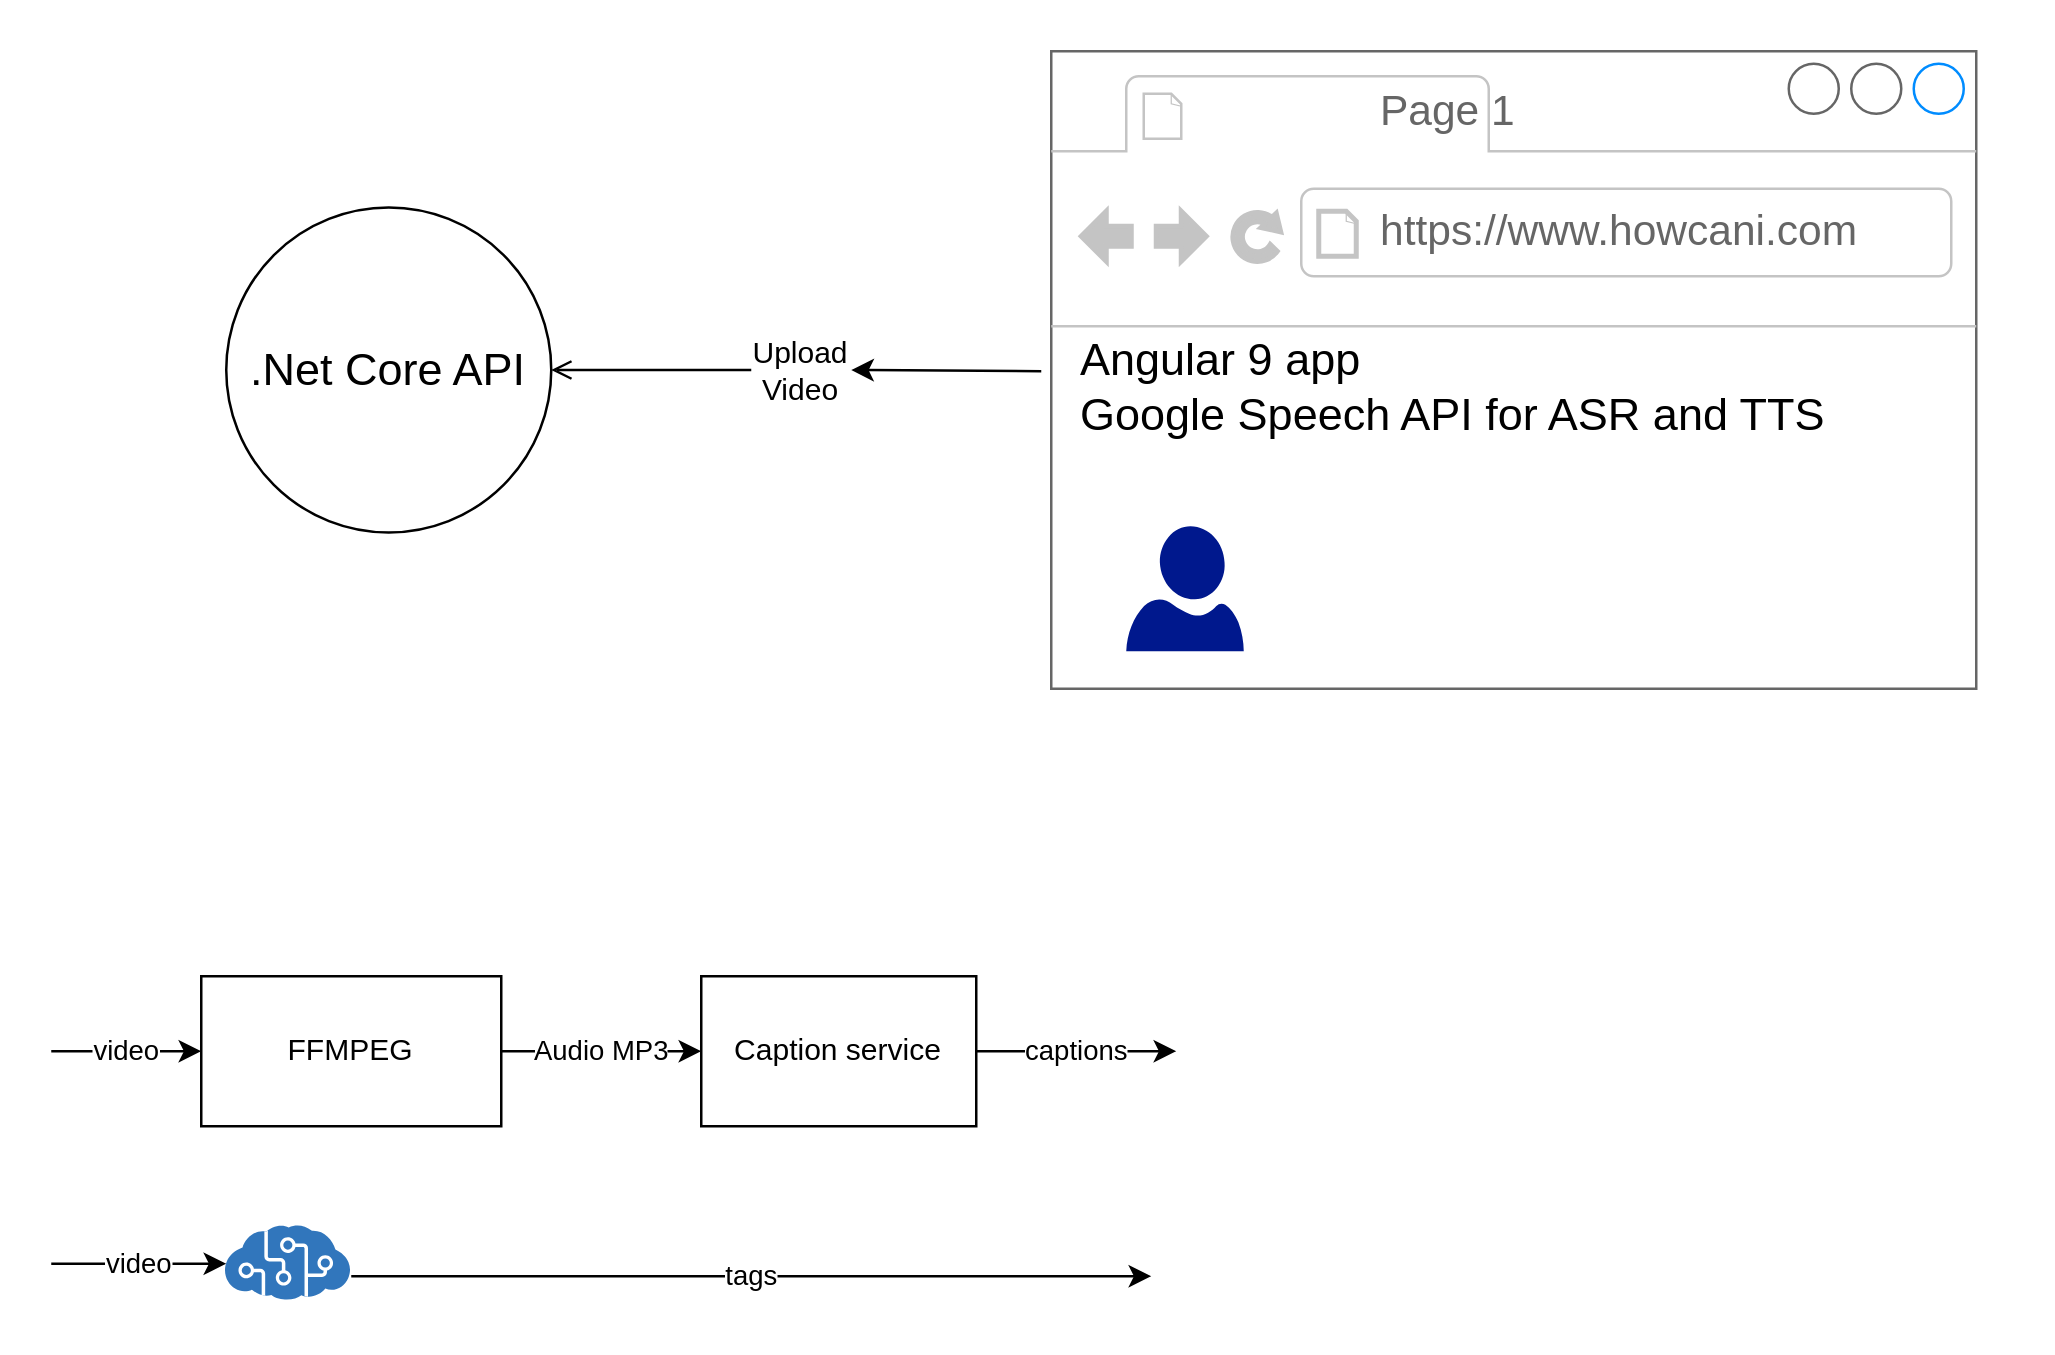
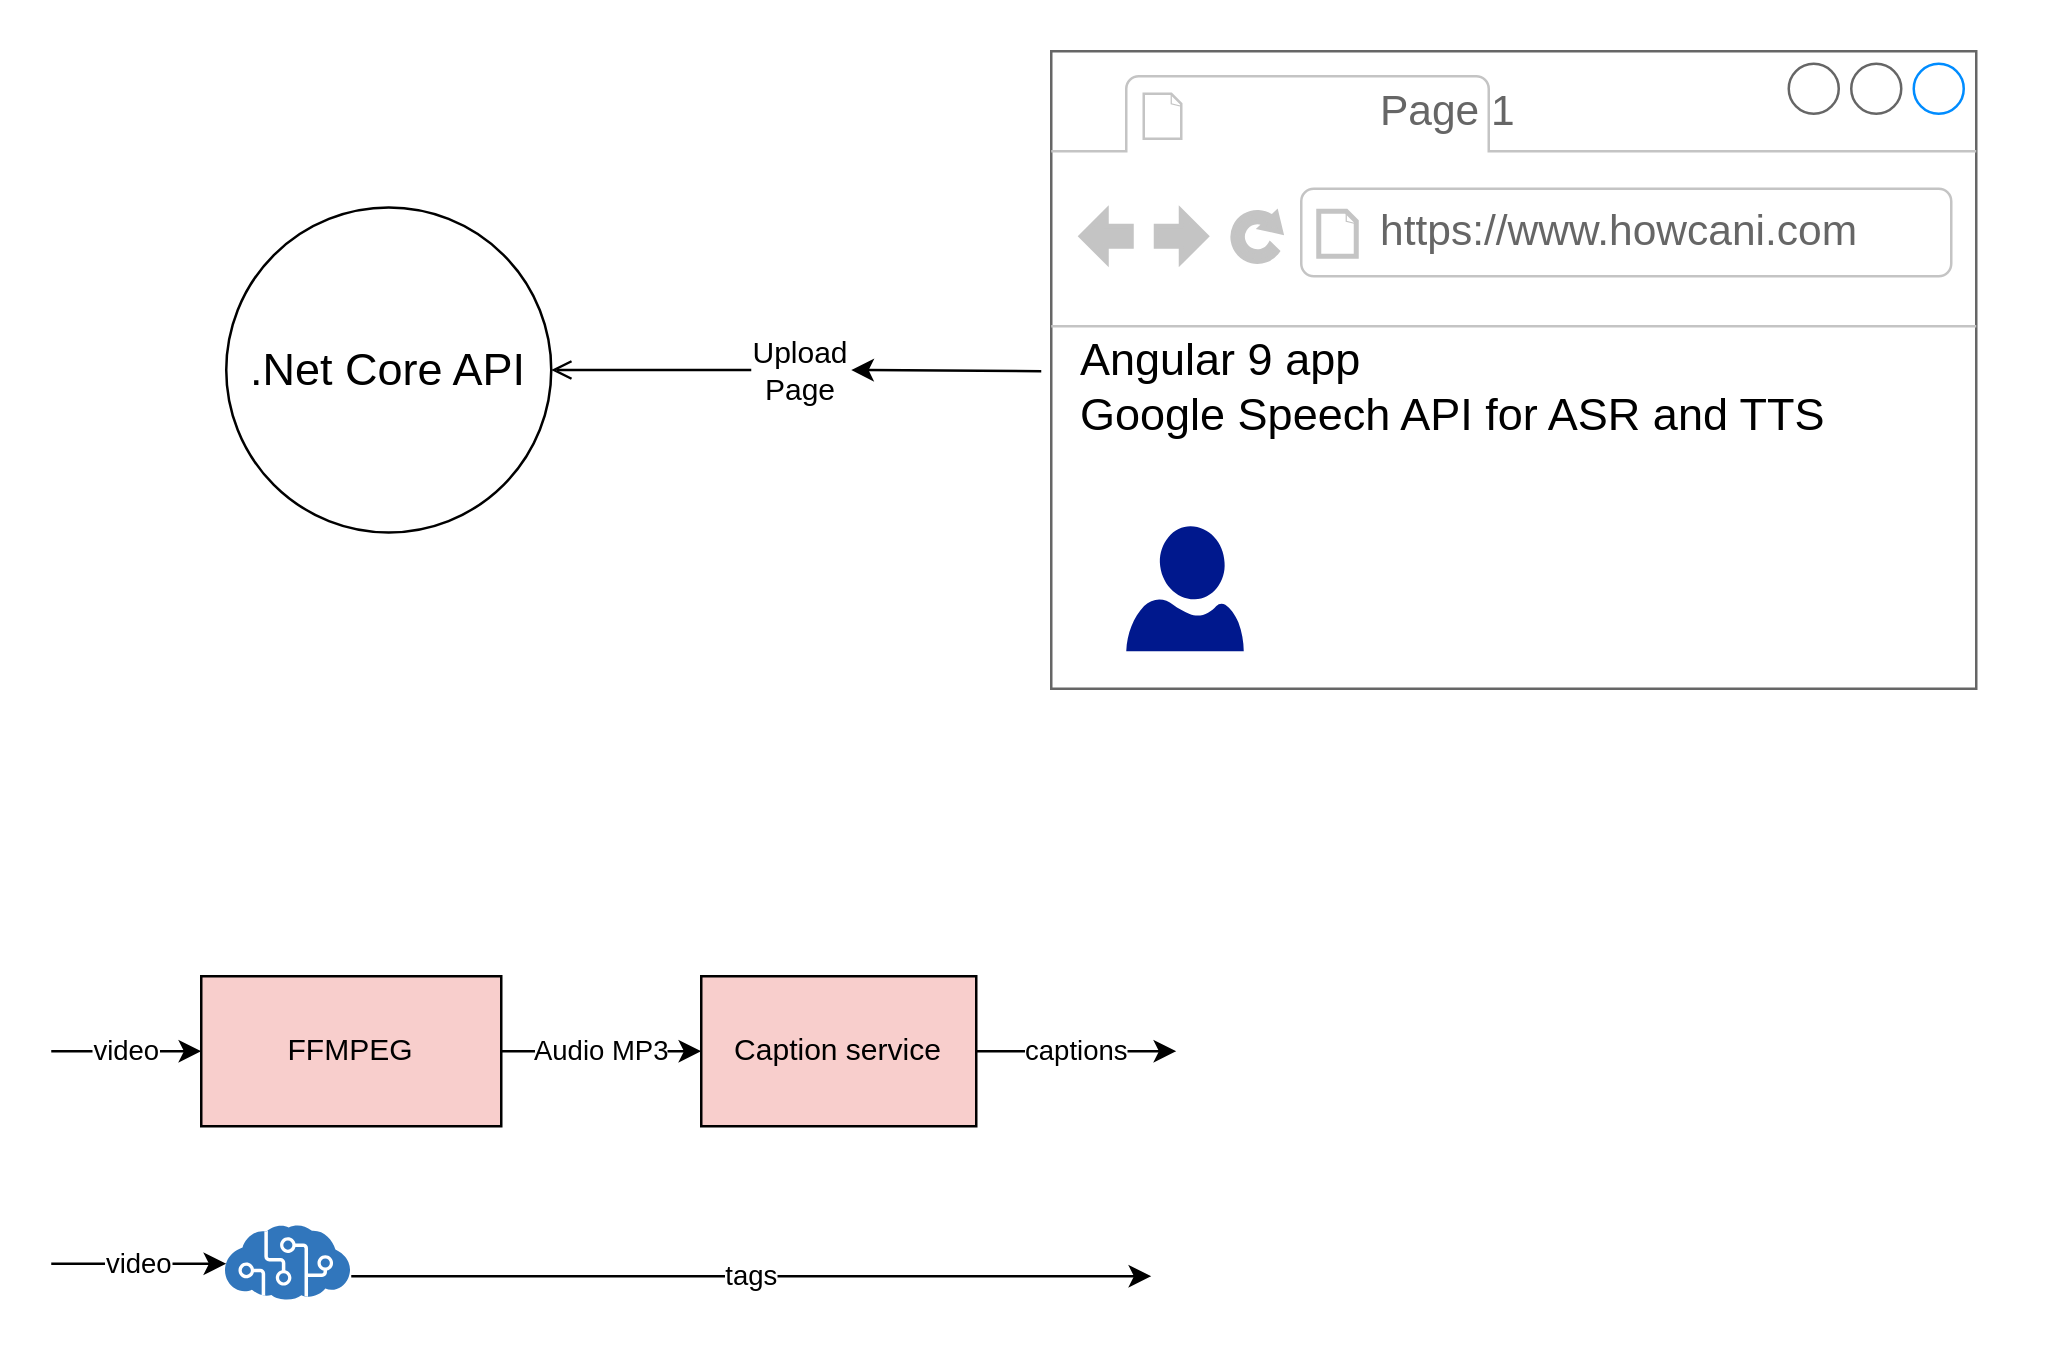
node "Upload Video": label "Upload Video" -> "Upload Page"
node "FFMPEG": fillcolor #ffffff -> #f8cecc
node "Caption service": fillcolor #ffffff -> #f8cecc
